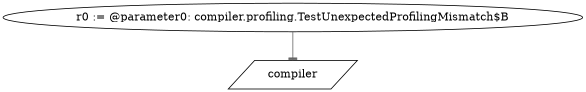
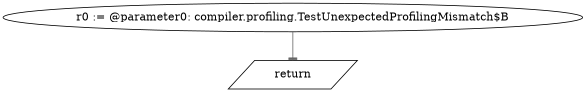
node "compiler": label "compiler" -> "return"
